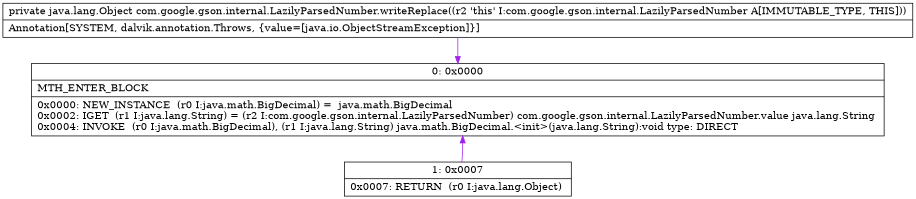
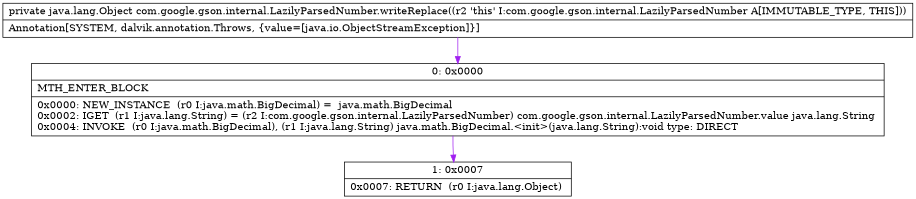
edge "1: 0x0007" -> "0: 0x0000": reversed
